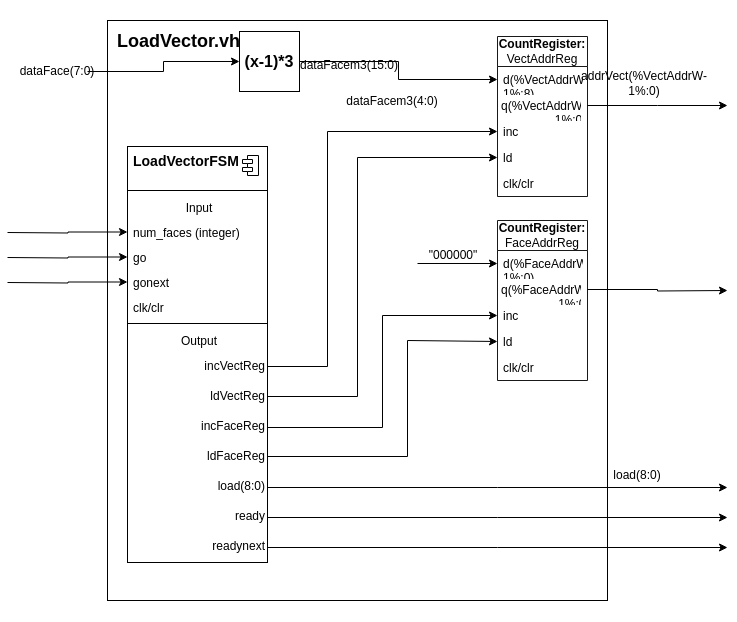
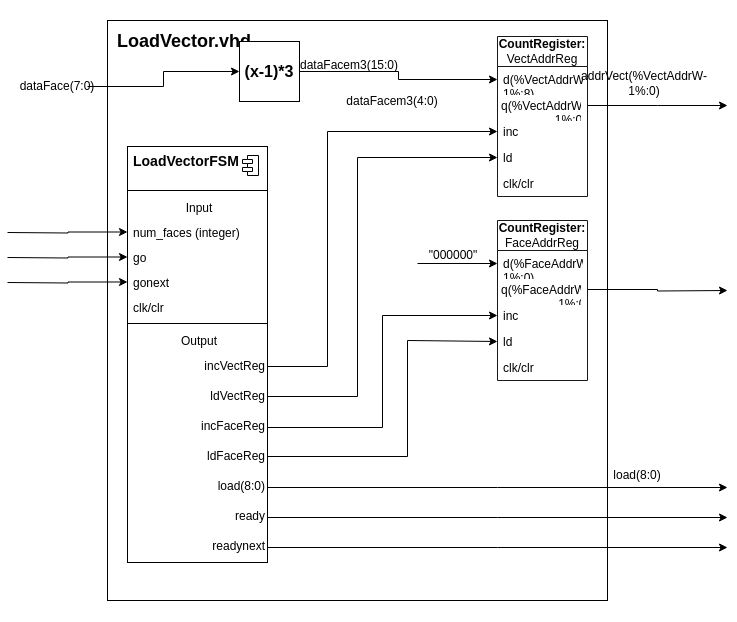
node "(x-1)*3": moved (270, 62) -> (270, 72)
node "dataFace(7:0)": moved (58, 72) -> (58, 87)
